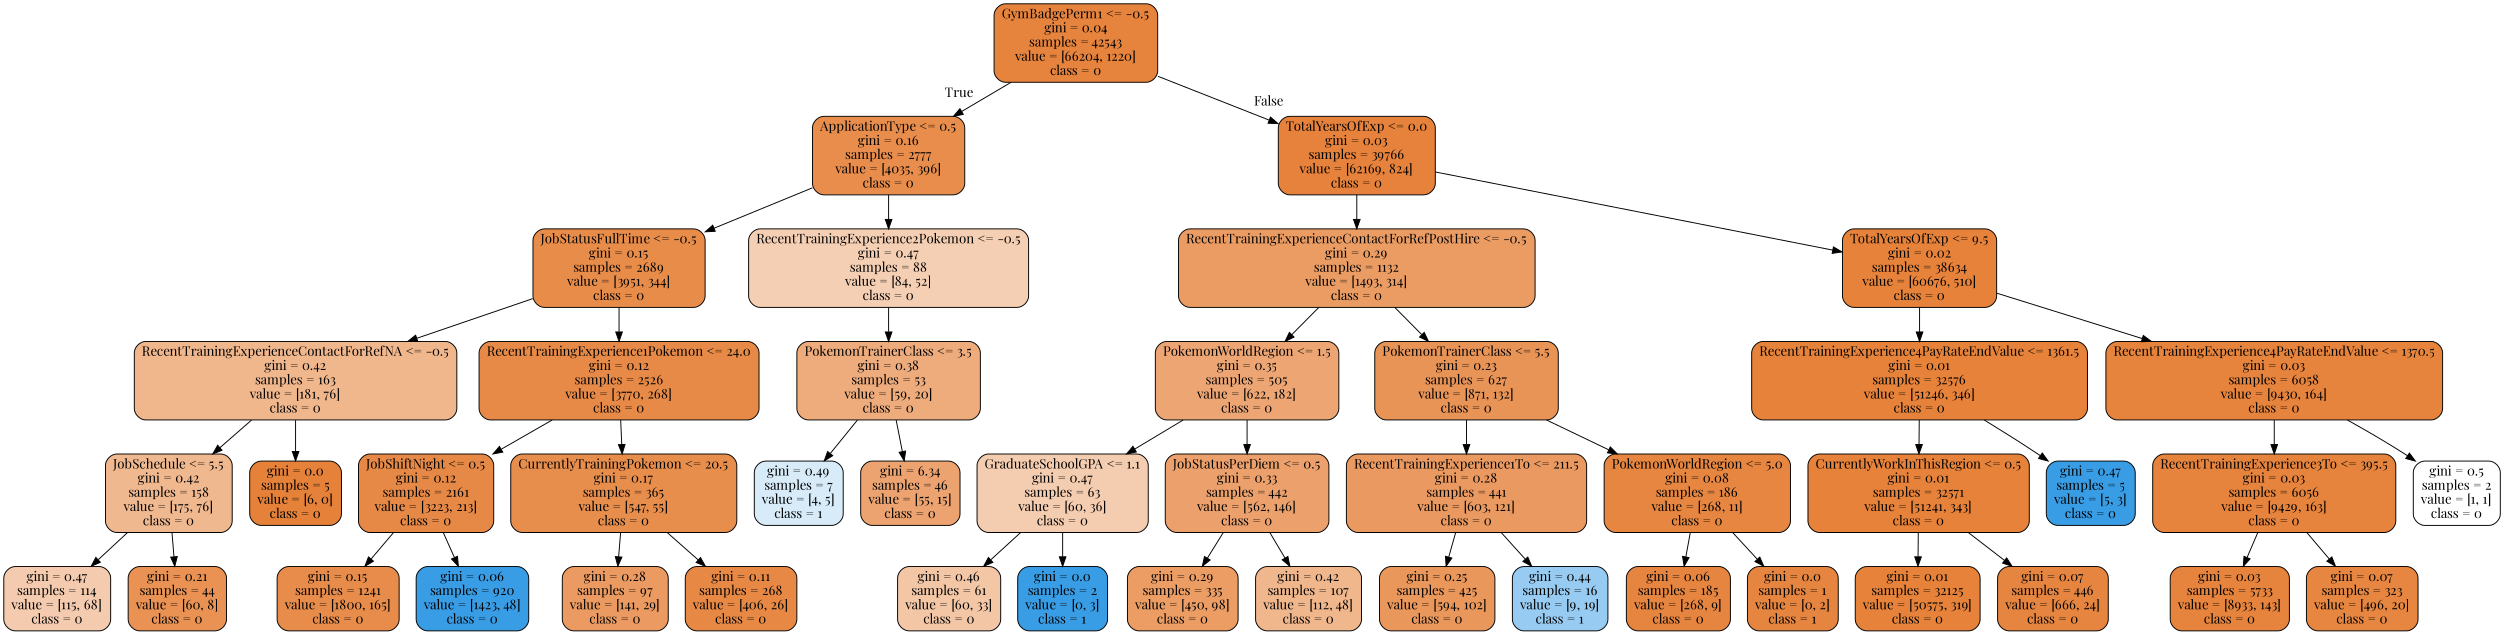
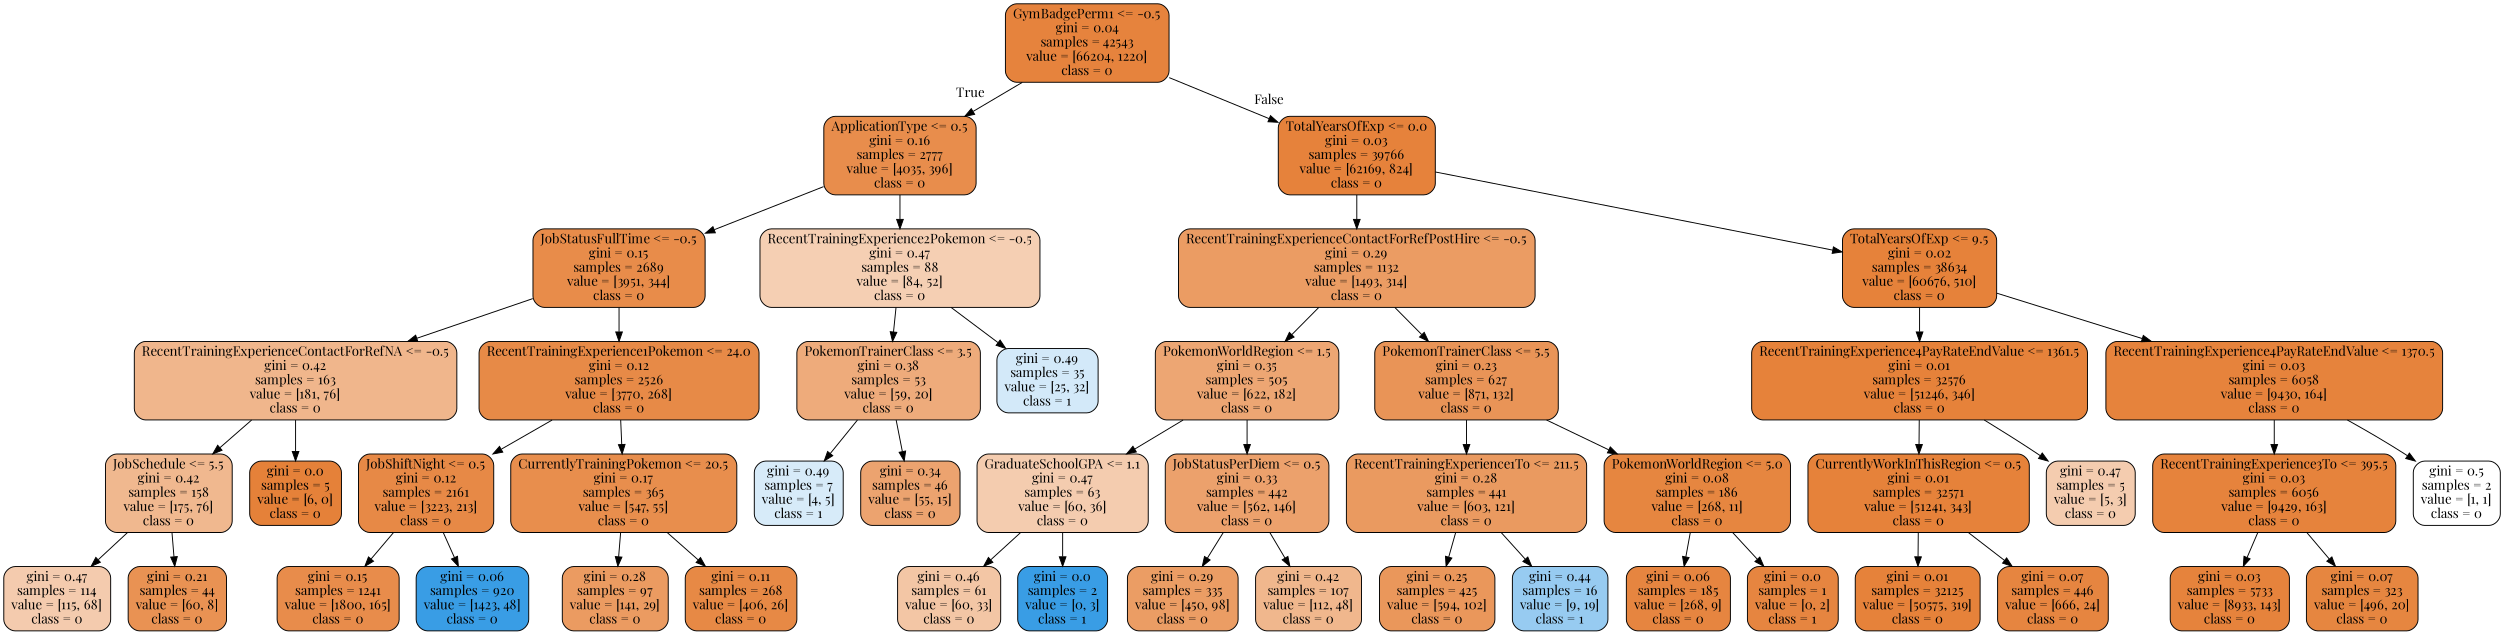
node "gini = 0.49 samples = 35 value = [25, 32] class = 1": added
node "gini = 6.34 samples = 46 value = [55, 15] class = 0": label "gini = 6.34 samples = 46 value = [55, 15] class = 0" -> "gini = 0.34 samples = 46 value = [55, 15] class = 0"
node "gini = 0.47 samples = 5 value = [5, 3] class = 0": fillcolor #399de5ff -> #e5813966
